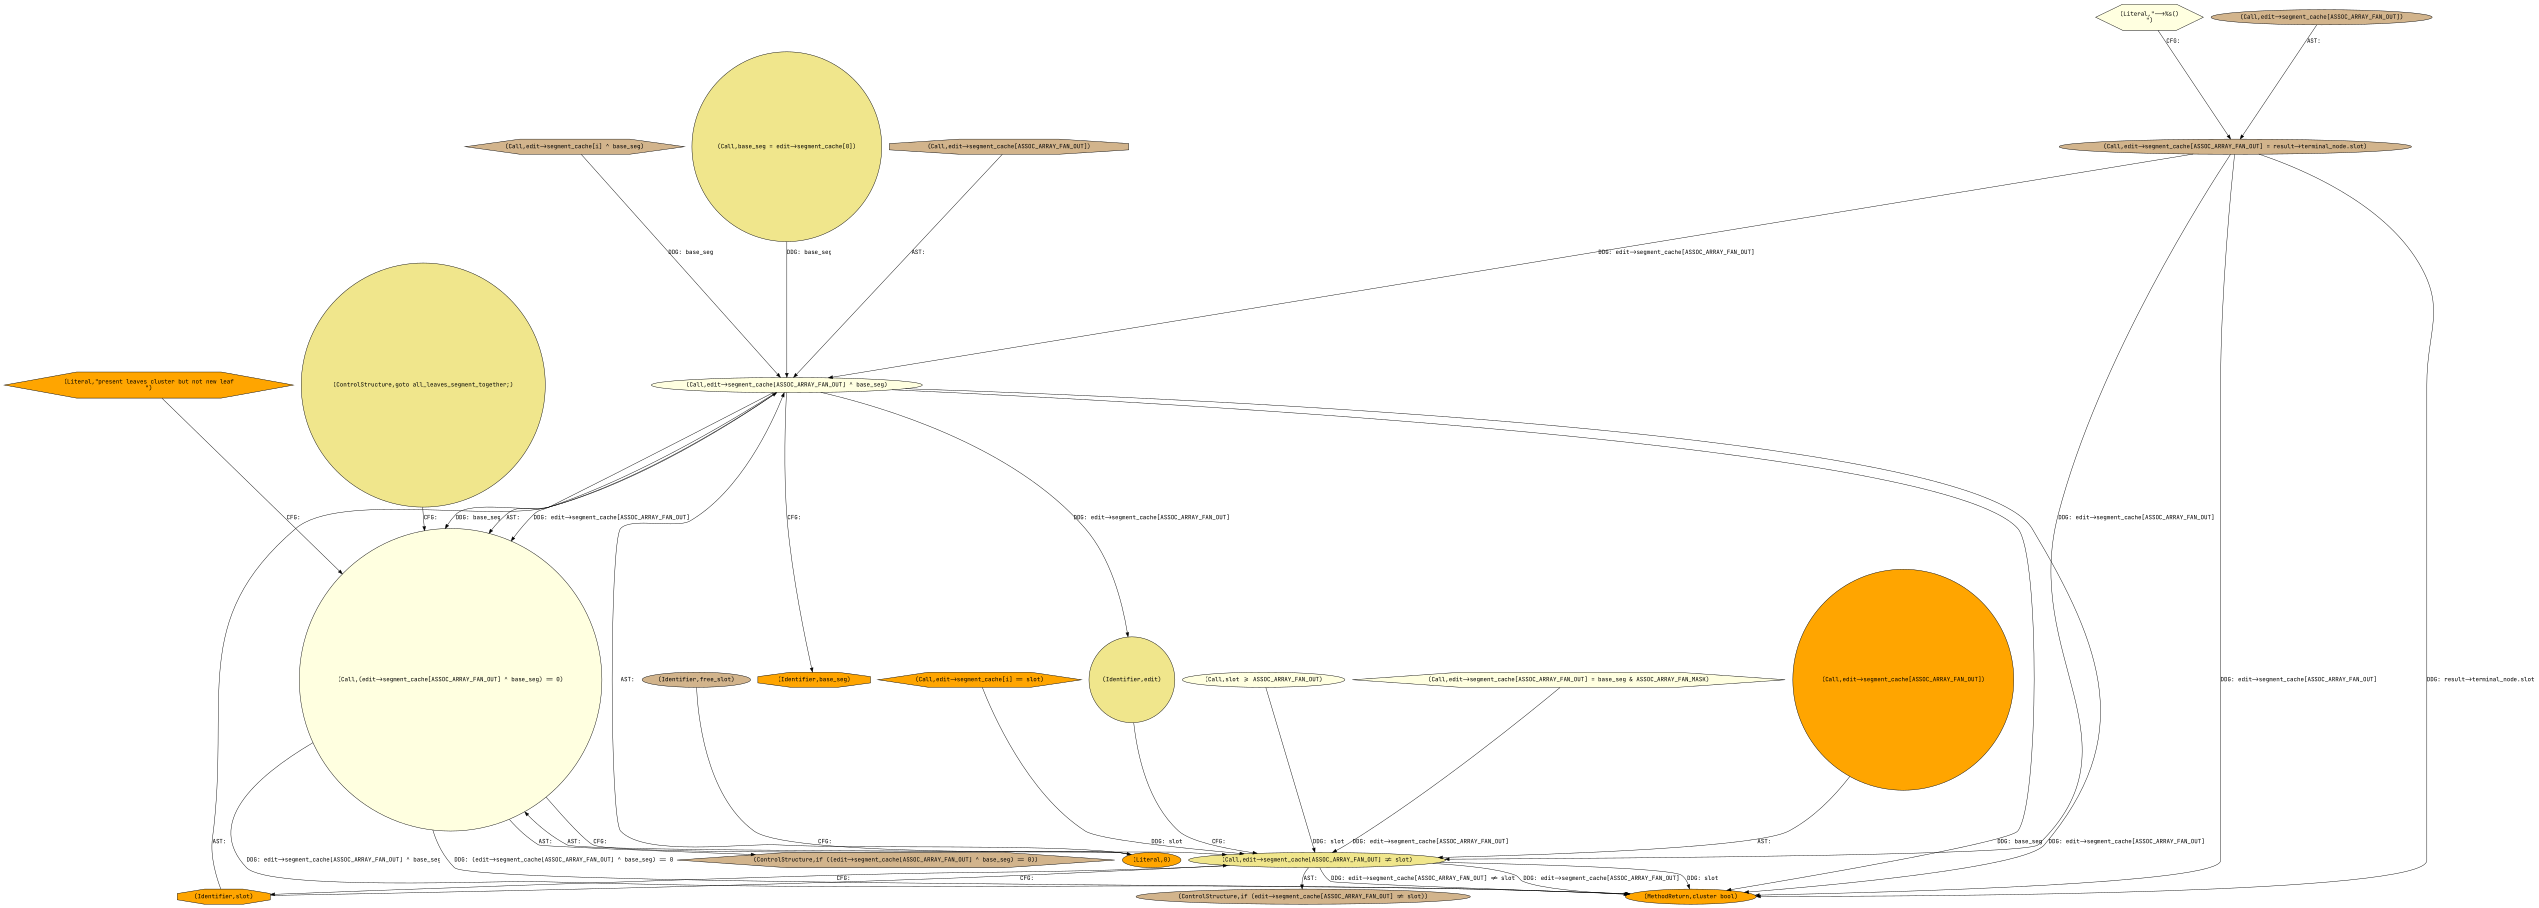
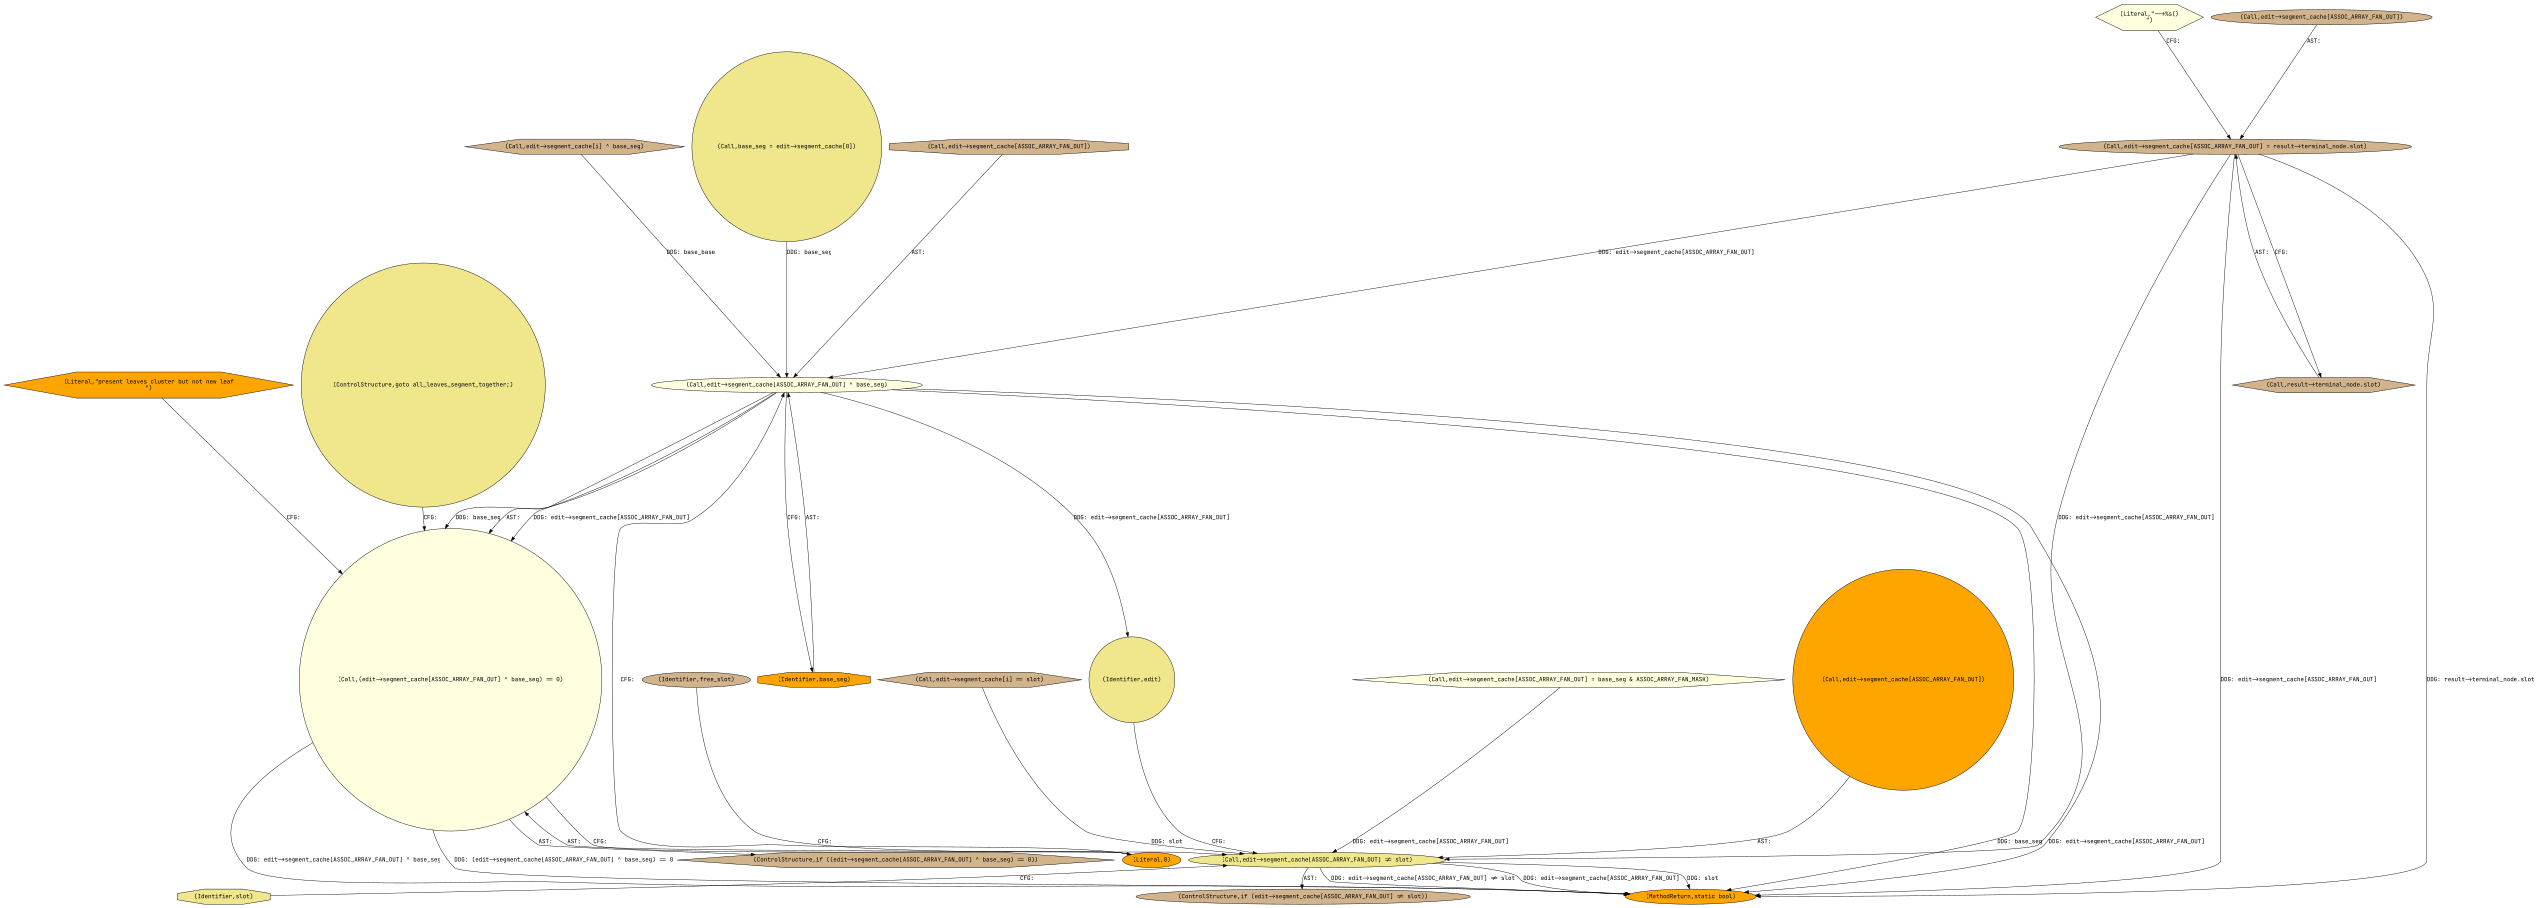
edge "(Call,edit->segment_cache[i] ^ base_seg)" -> "(Call,edit->segment_cache[ASSOC_ARRAY_FAN_OUT] ^ base_seg)": label "DDG: base_seg" -> "DDG: base_base"
node "(Call,result->terminal_node.slot)": added
edge "(Identifier,slot)" -> "(Call,edit->segment_cache[ASSOC_ARRAY_FAN_OUT] ^ base_seg)": now "(Identifier,base_seg)" -> "(Call,edit->segment_cache[ASSOC_ARRAY_FAN_OUT] ^ base_seg)"
edge "(Literal,0)" -> "(Call,edit->segment_cache[ASSOC_ARRAY_FAN_OUT] ^ base_seg)": label "AST: " -> "CFG: "
node "(Call,edit->segment_cache[i] == slot)": fillcolor orange -> tan
node "(Call,slot >= ASSOC_ARRAY_FAN_OUT)": removed
edge "(Call,edit->segment_cache[ASSOC_ARRAY_FAN_OUT] != slot)" -> "(Identifier,slot)": removed, label "CFG:"
node "(Identifier,slot)": fillcolor orange -> khaki
node "(MethodReturn,cluster bool)": label "(MethodReturn,cluster bool)" -> "(MethodReturn,static bool)"
